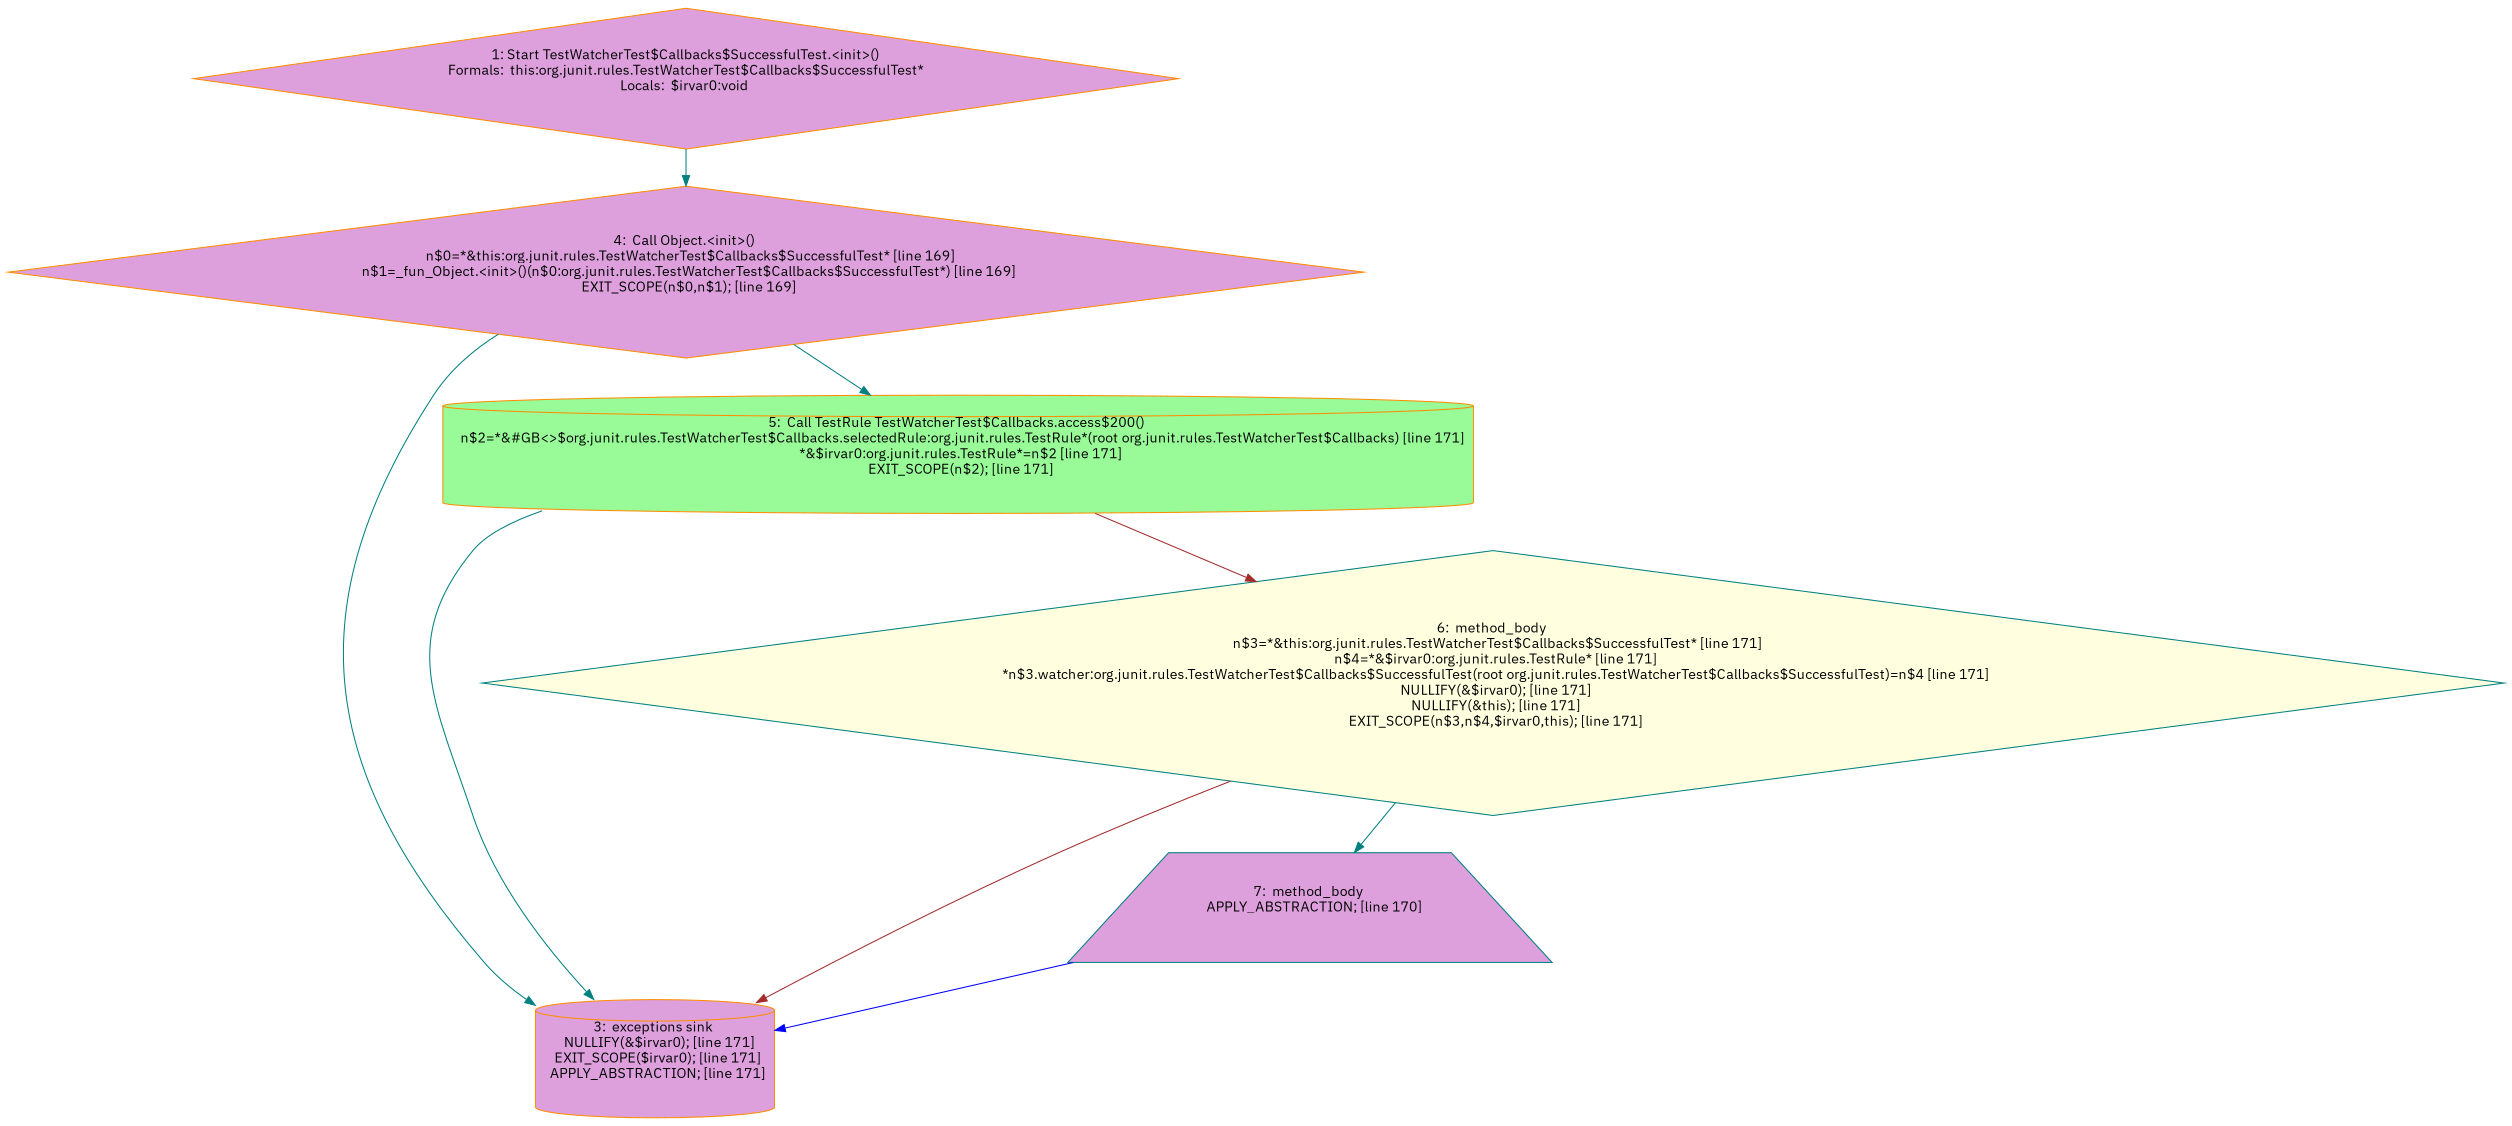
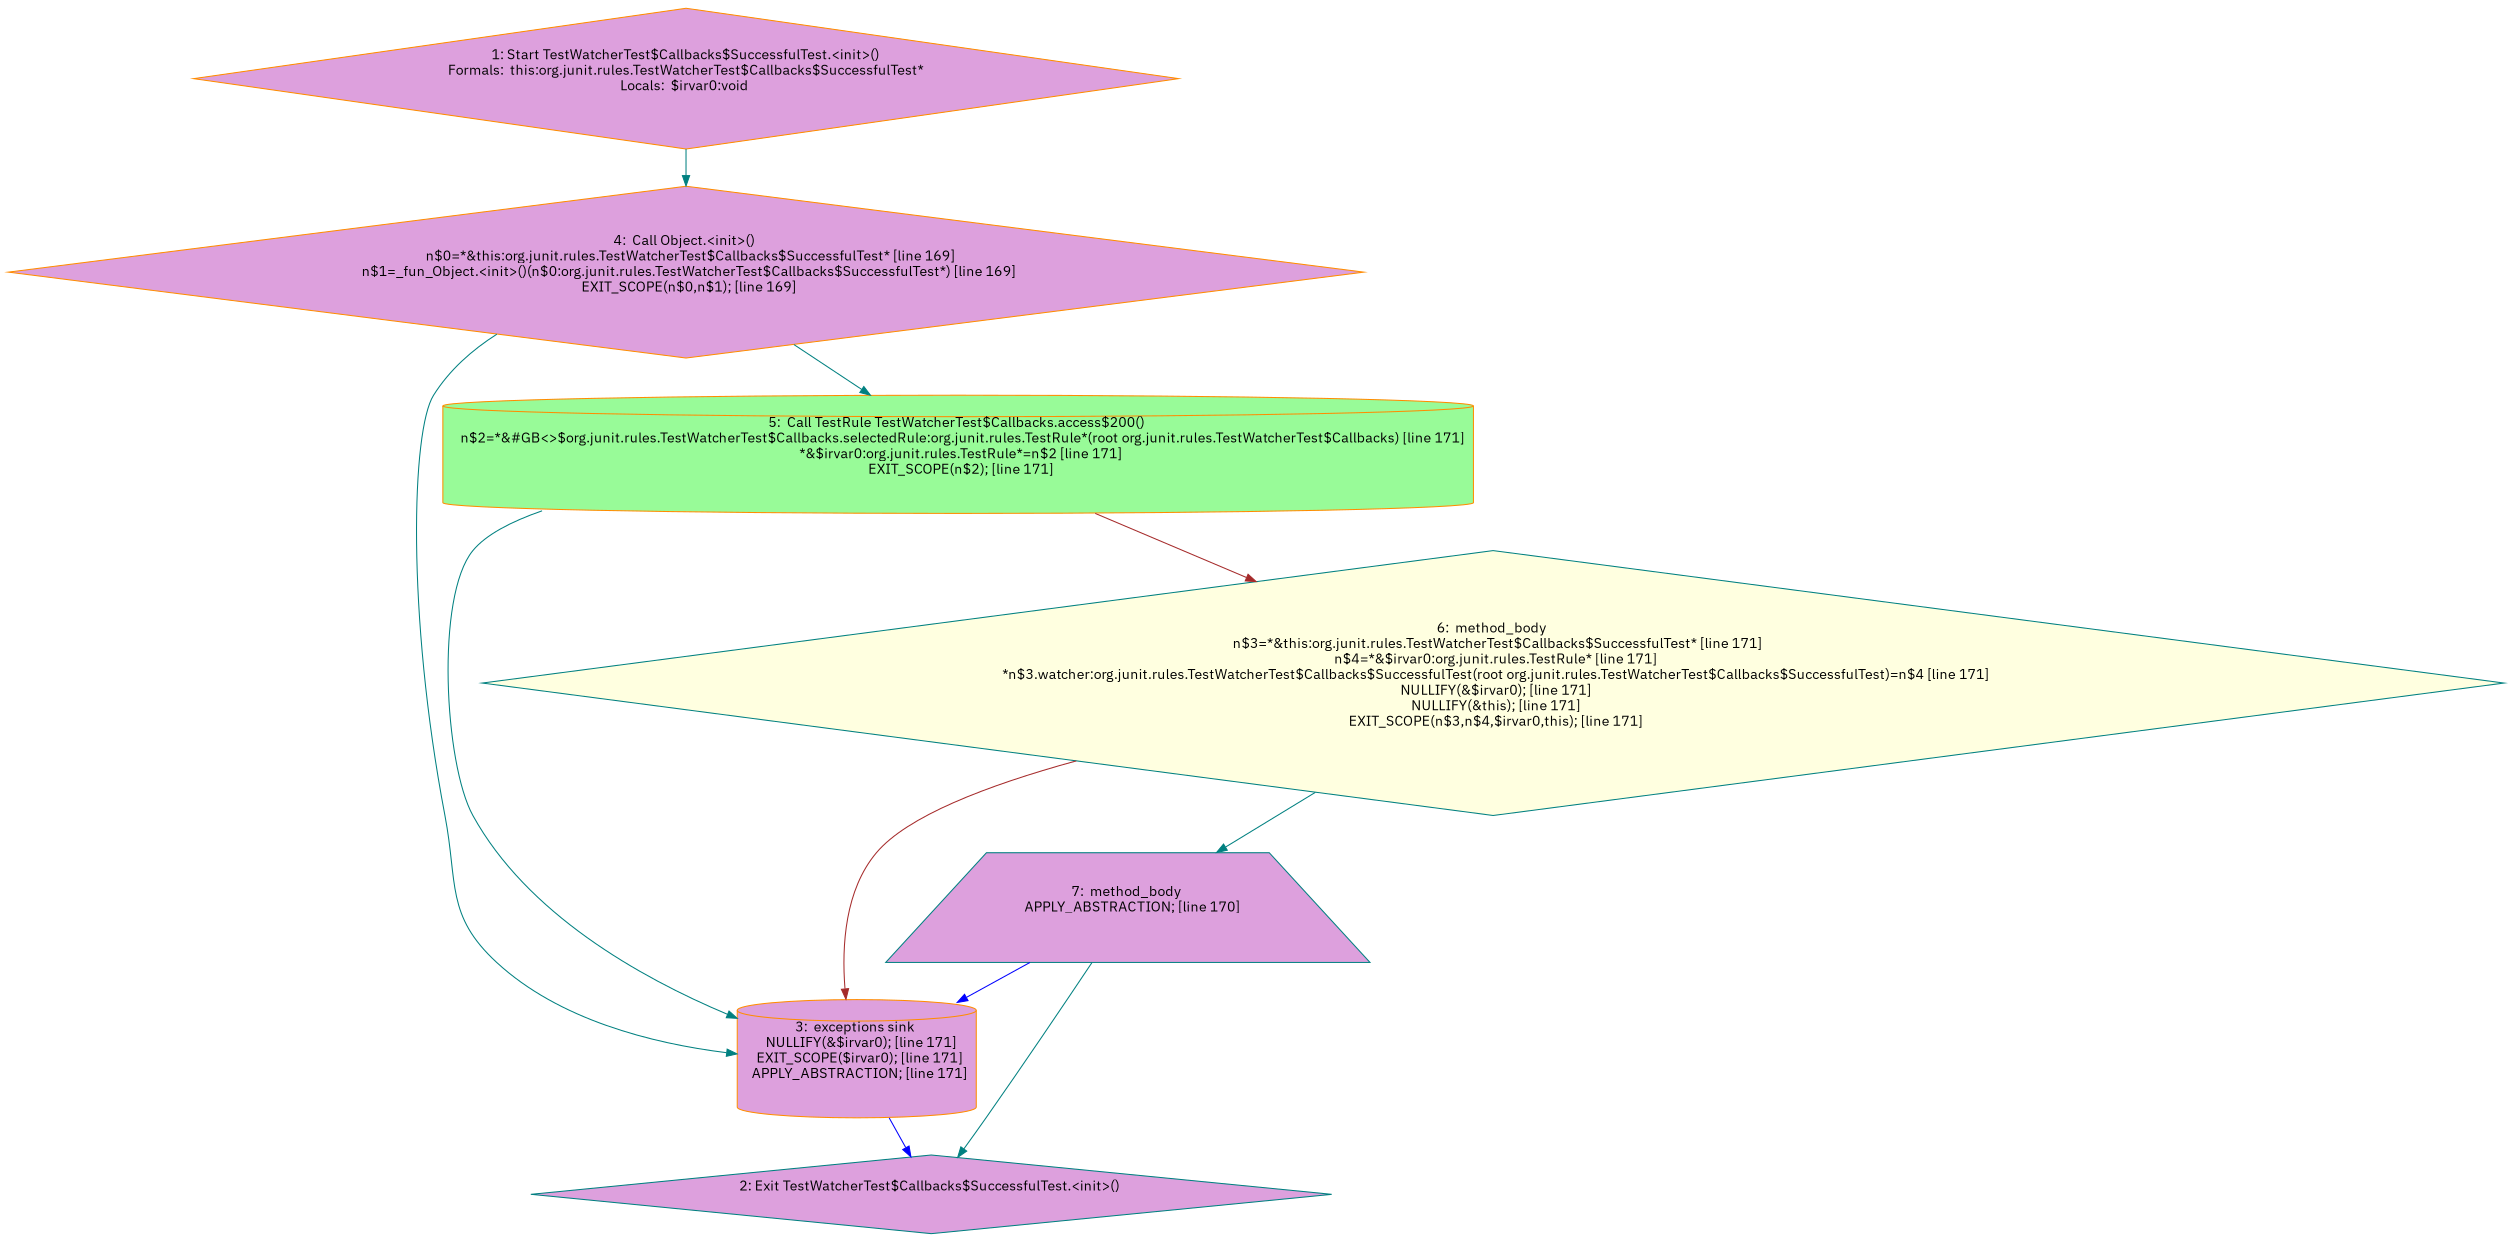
node "2: Exit TestWatcherTest$Callbacks$SuccessfulTest.<init>()": added
